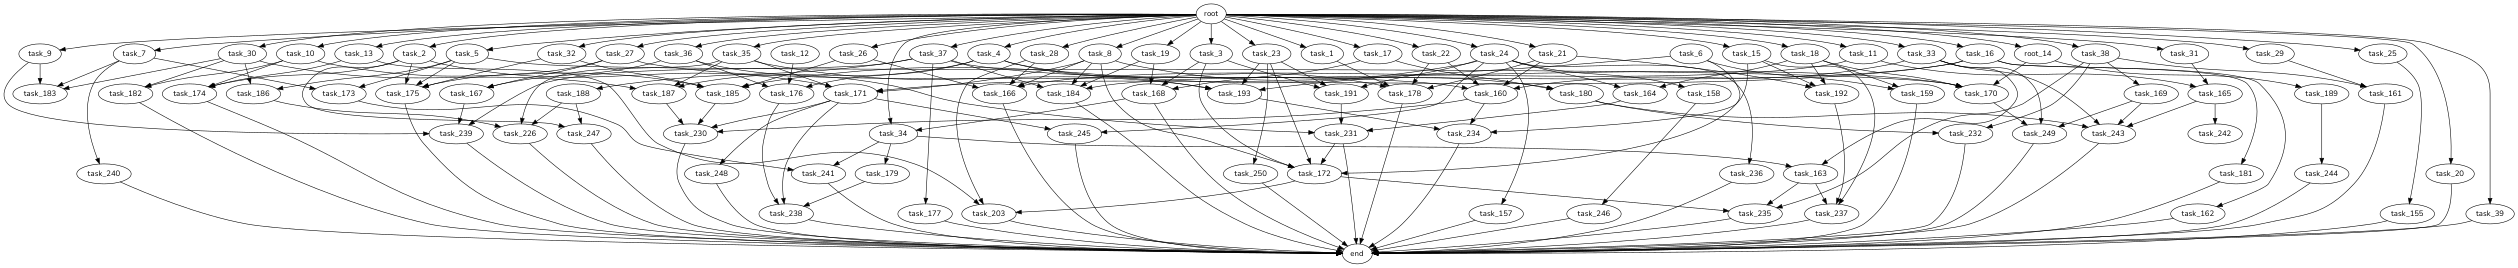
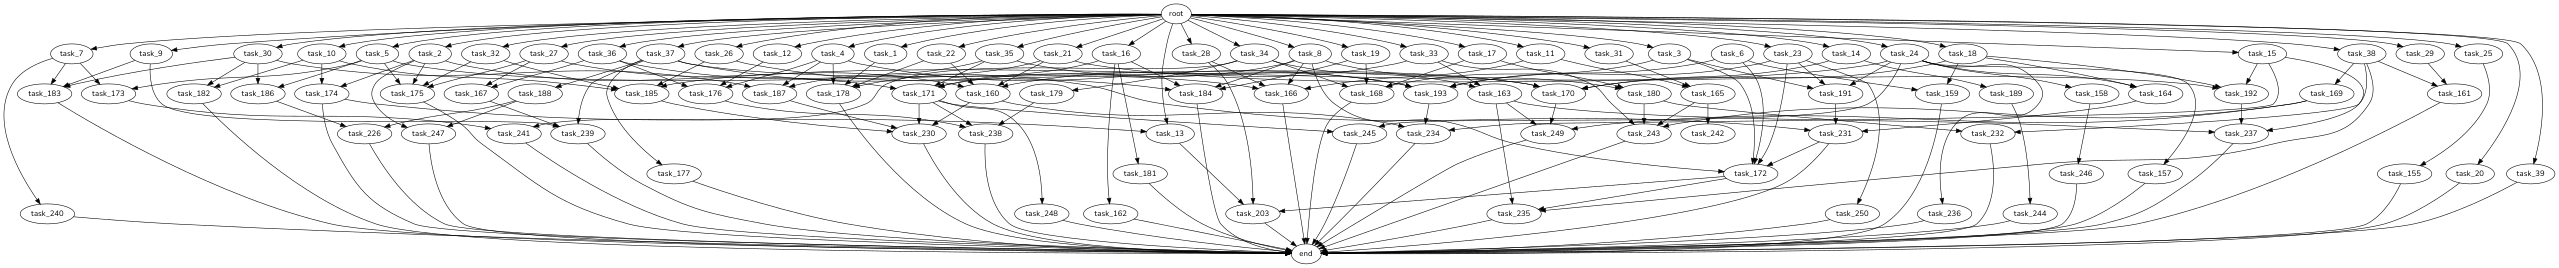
edge "root" -> "task_12": added
node "root_14": label "root_14" -> "task_14"
edge "task_35" -> "task_226": removed
edge "task_33" -> "task_249": now "task_163" -> "task_249"
edge "task_13" -> "task_174": reversed
edge "task_168" -> "task_34": reversed
edge "task_183" -> "end": added
